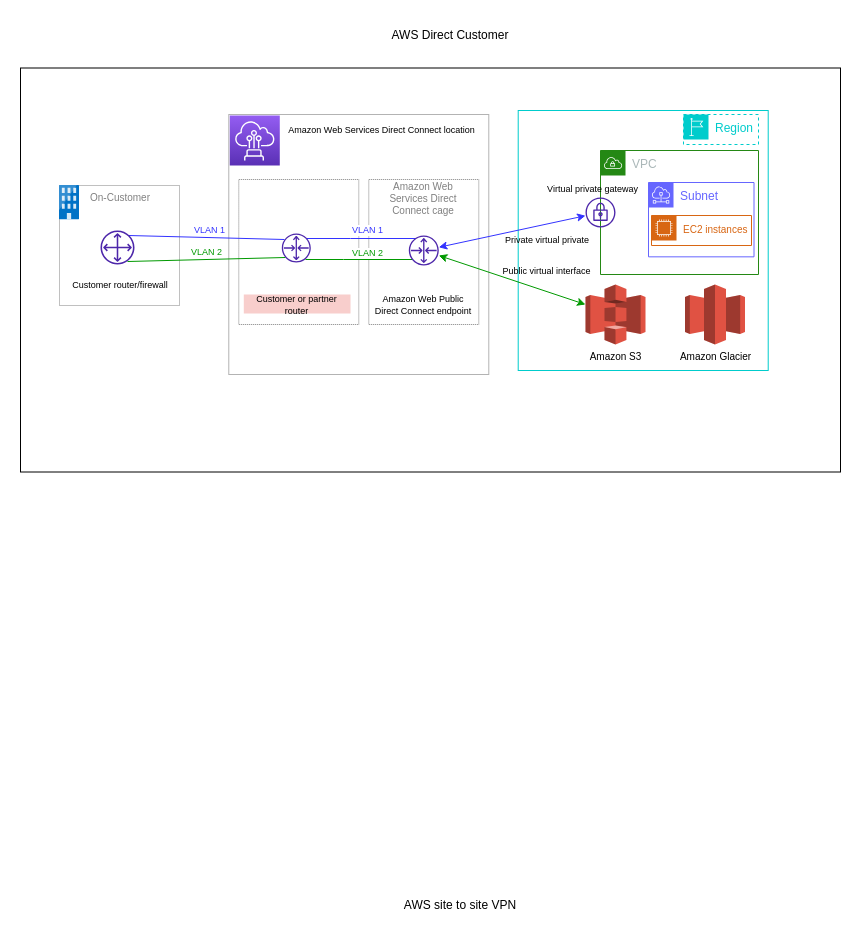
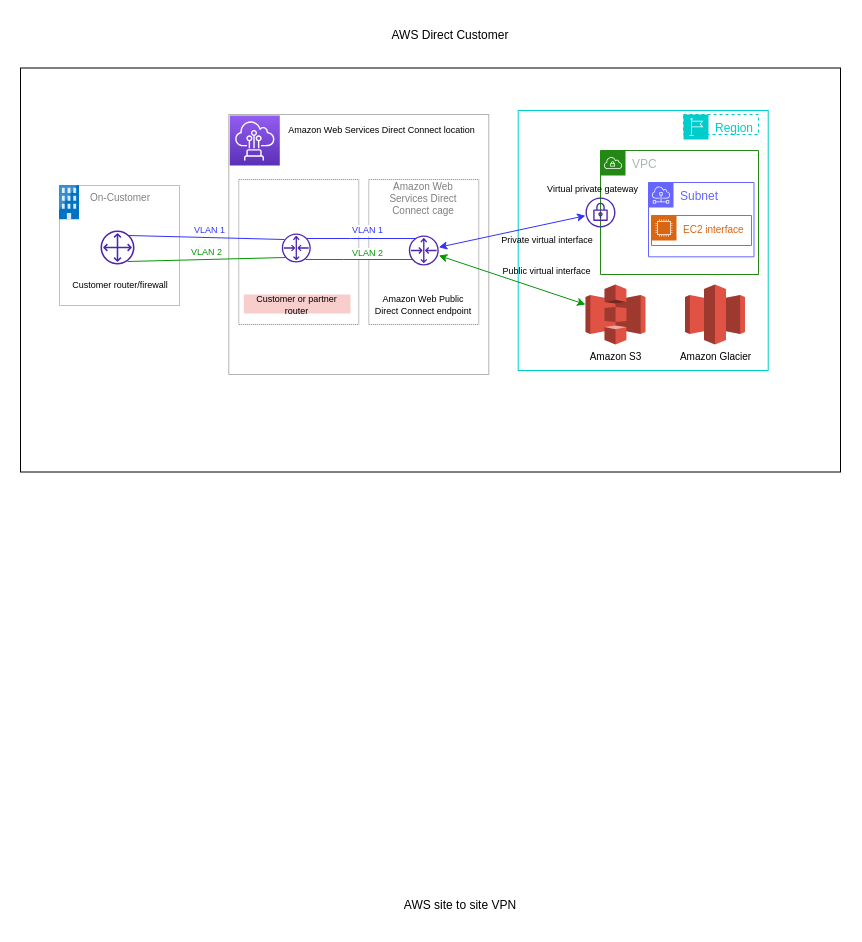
node "Region": size 75x30 -> 75x20
node "EC2 instances": label "EC2 instances" -> "EC2 interface"
node "Private virtual private": label "Private virtual private" -> "Private virtual interface"
